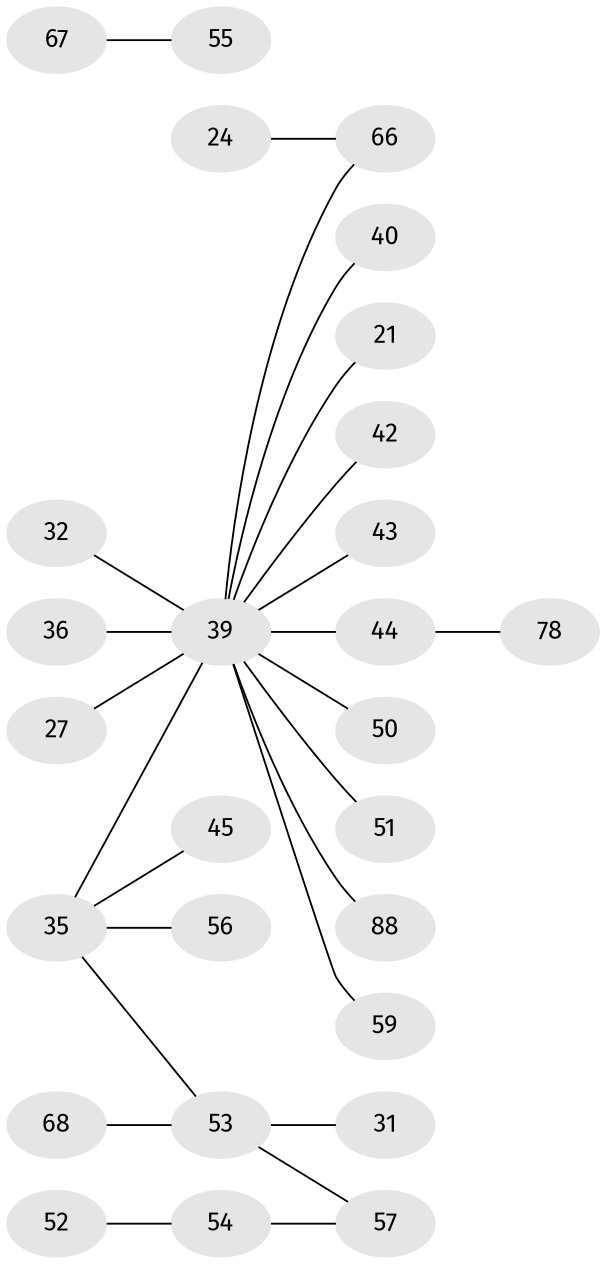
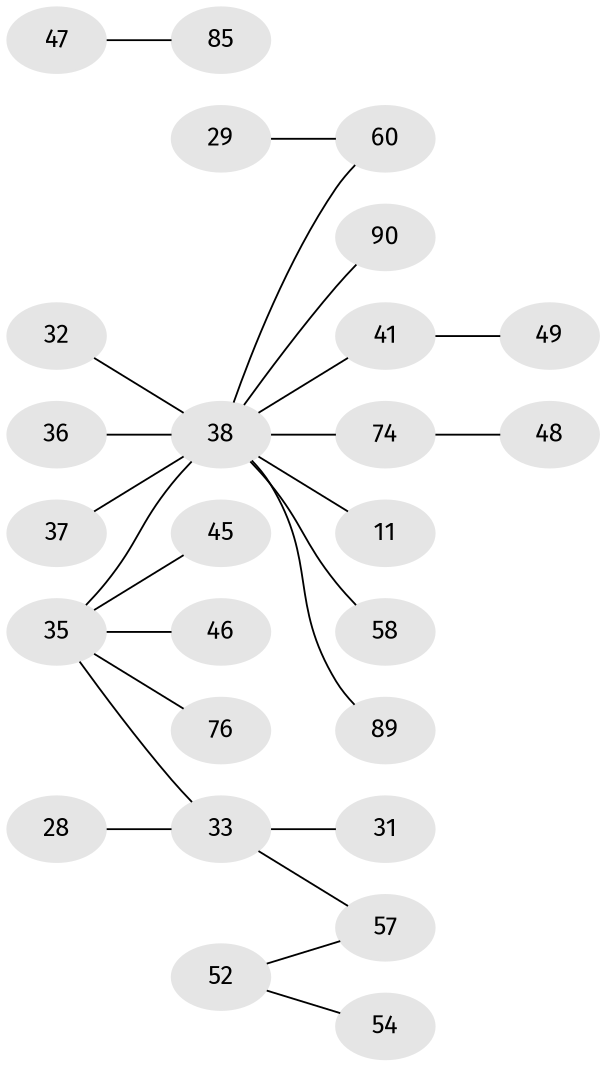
node "67": label "67" -> "47"
node "55": label "55" -> "85"
node "24": label "24" -> "29"
node "66": label "66" -> "60"
node "40": label "40" -> "90"
node "21": label "21" -> "41"
node "49": added
node "42": removed
node "43": removed
node "39": label "39" -> "38"
node "46": added
node "44": label "44" -> "74"
node "78": label "78" -> "48"
node "27": label "27" -> "37"
node "50": removed
node "51": label "51" -> "11"
node "56": label "56" -> "76"
node "88": label "88" -> "58"
node "59": label "59" -> "89"
node "68": label "68" -> "28"
node "53": label "53" -> "33"
edge "54" -- "57": now "52" -- "57"
